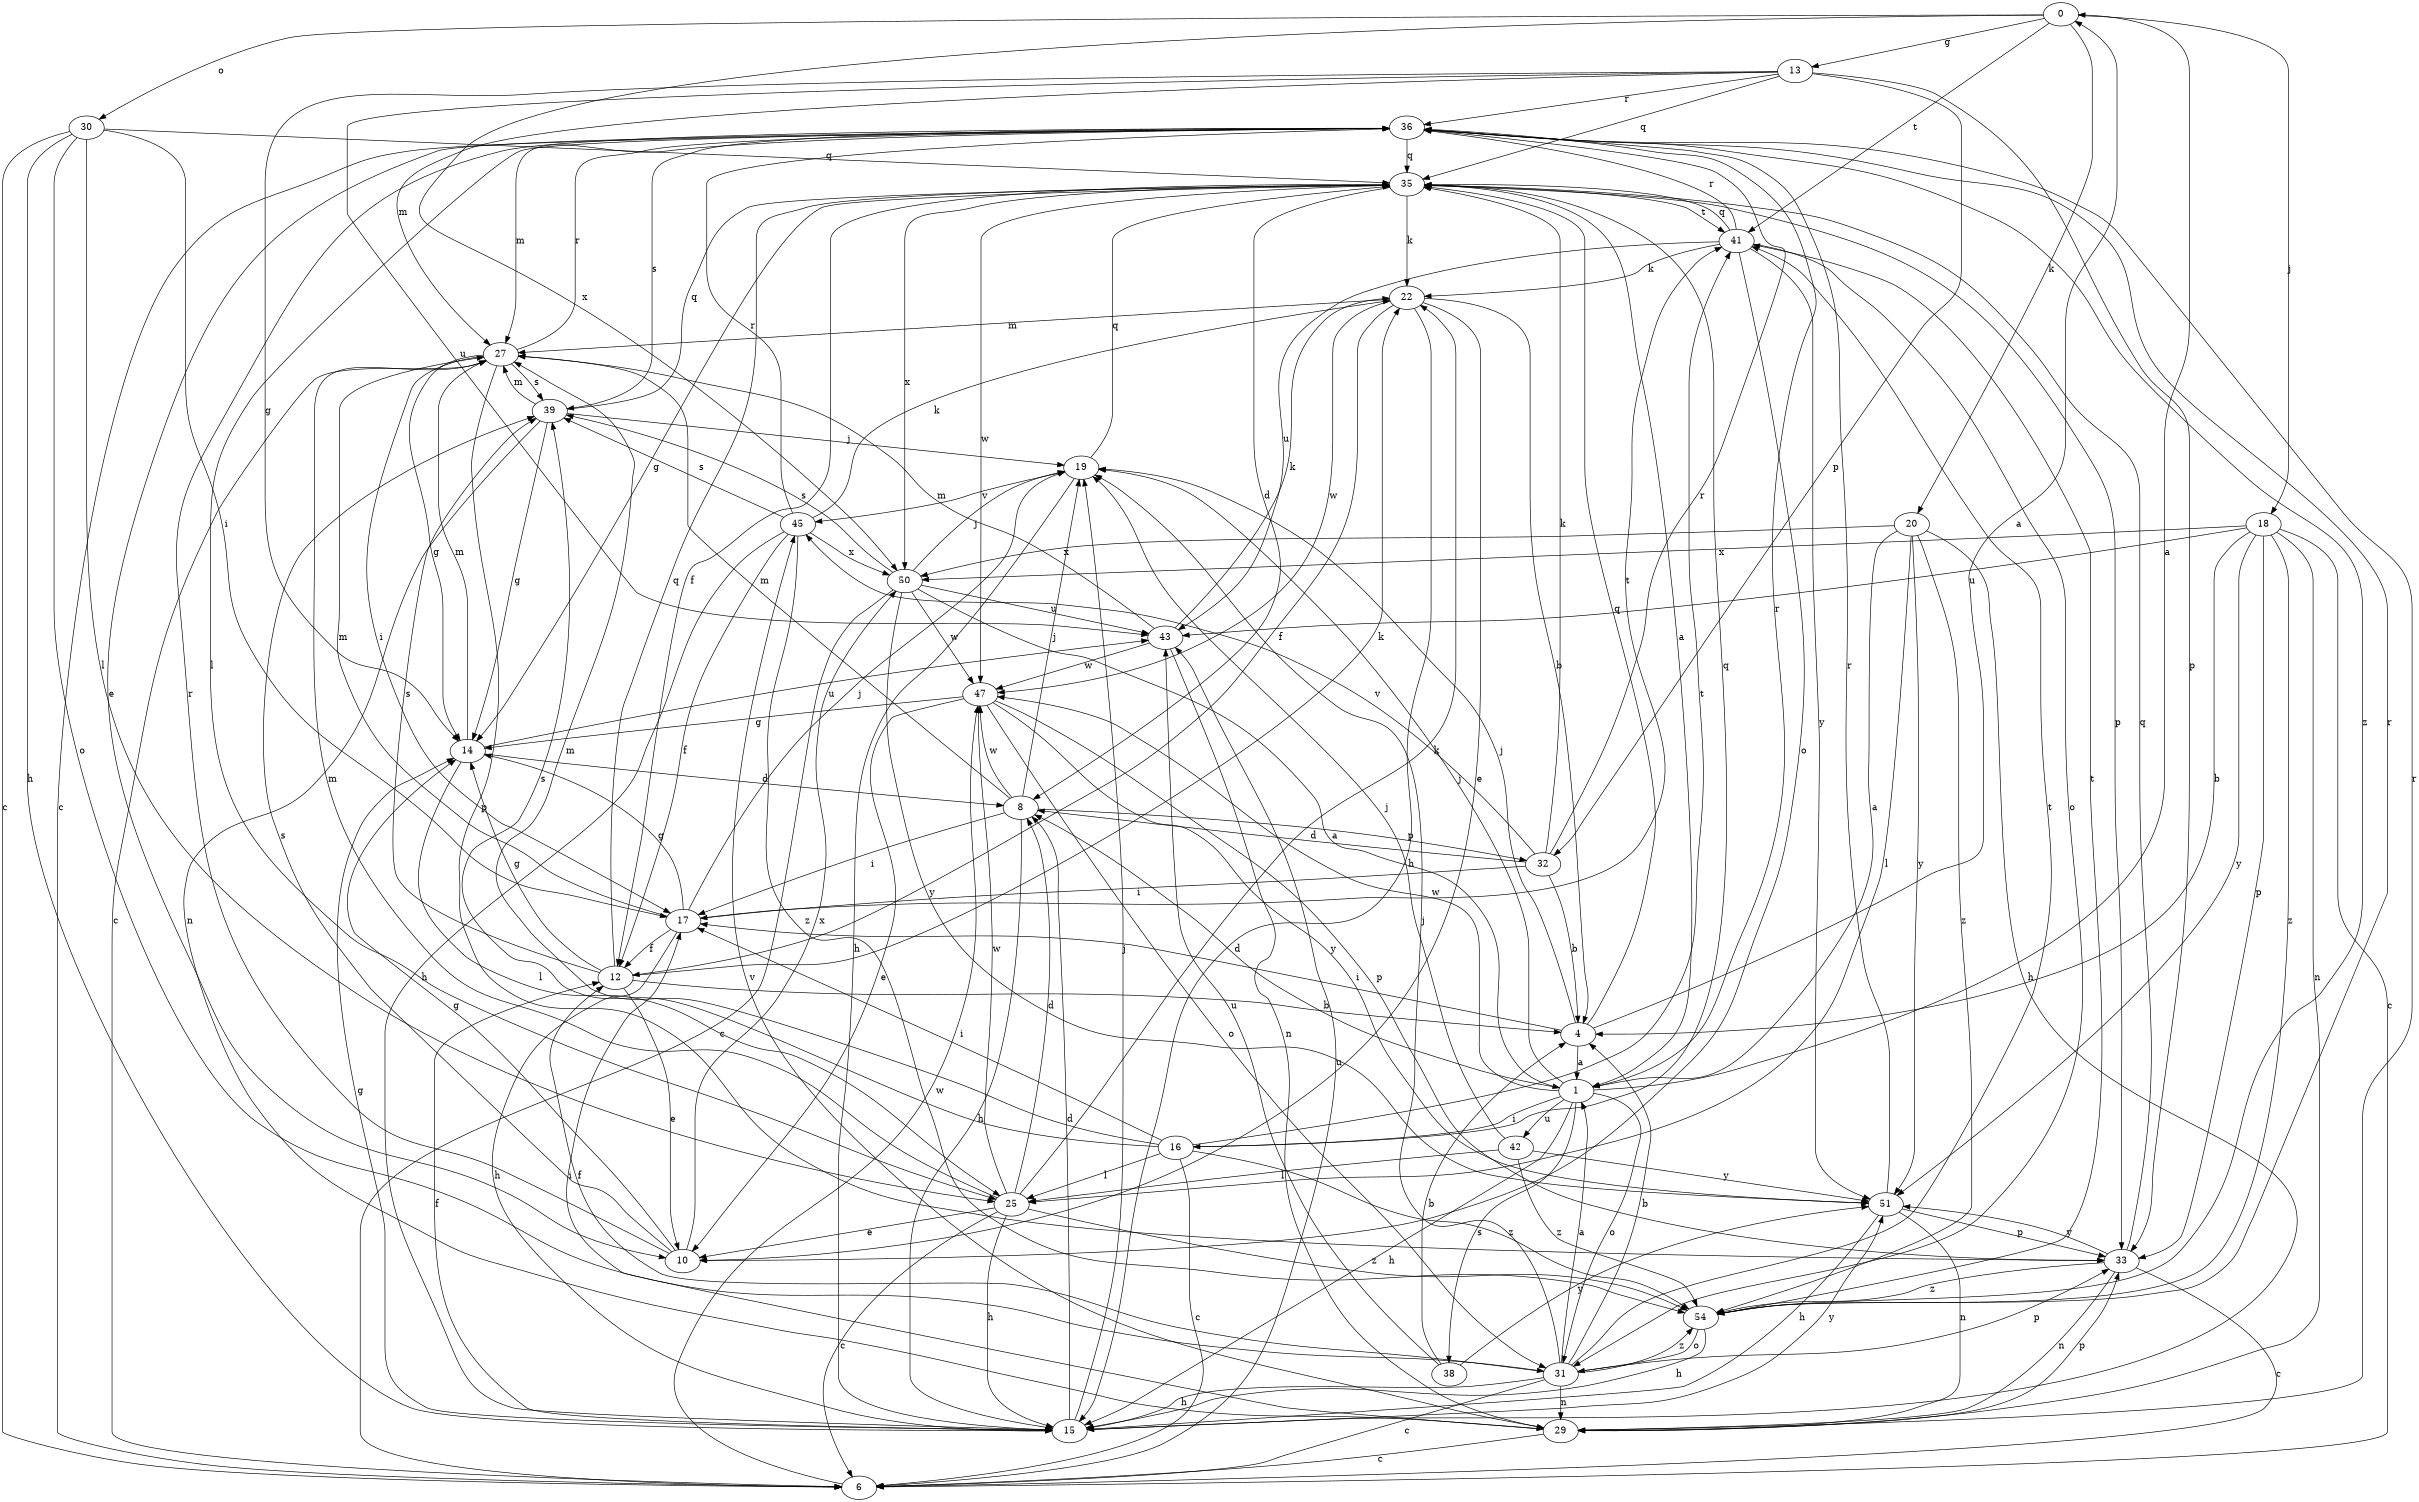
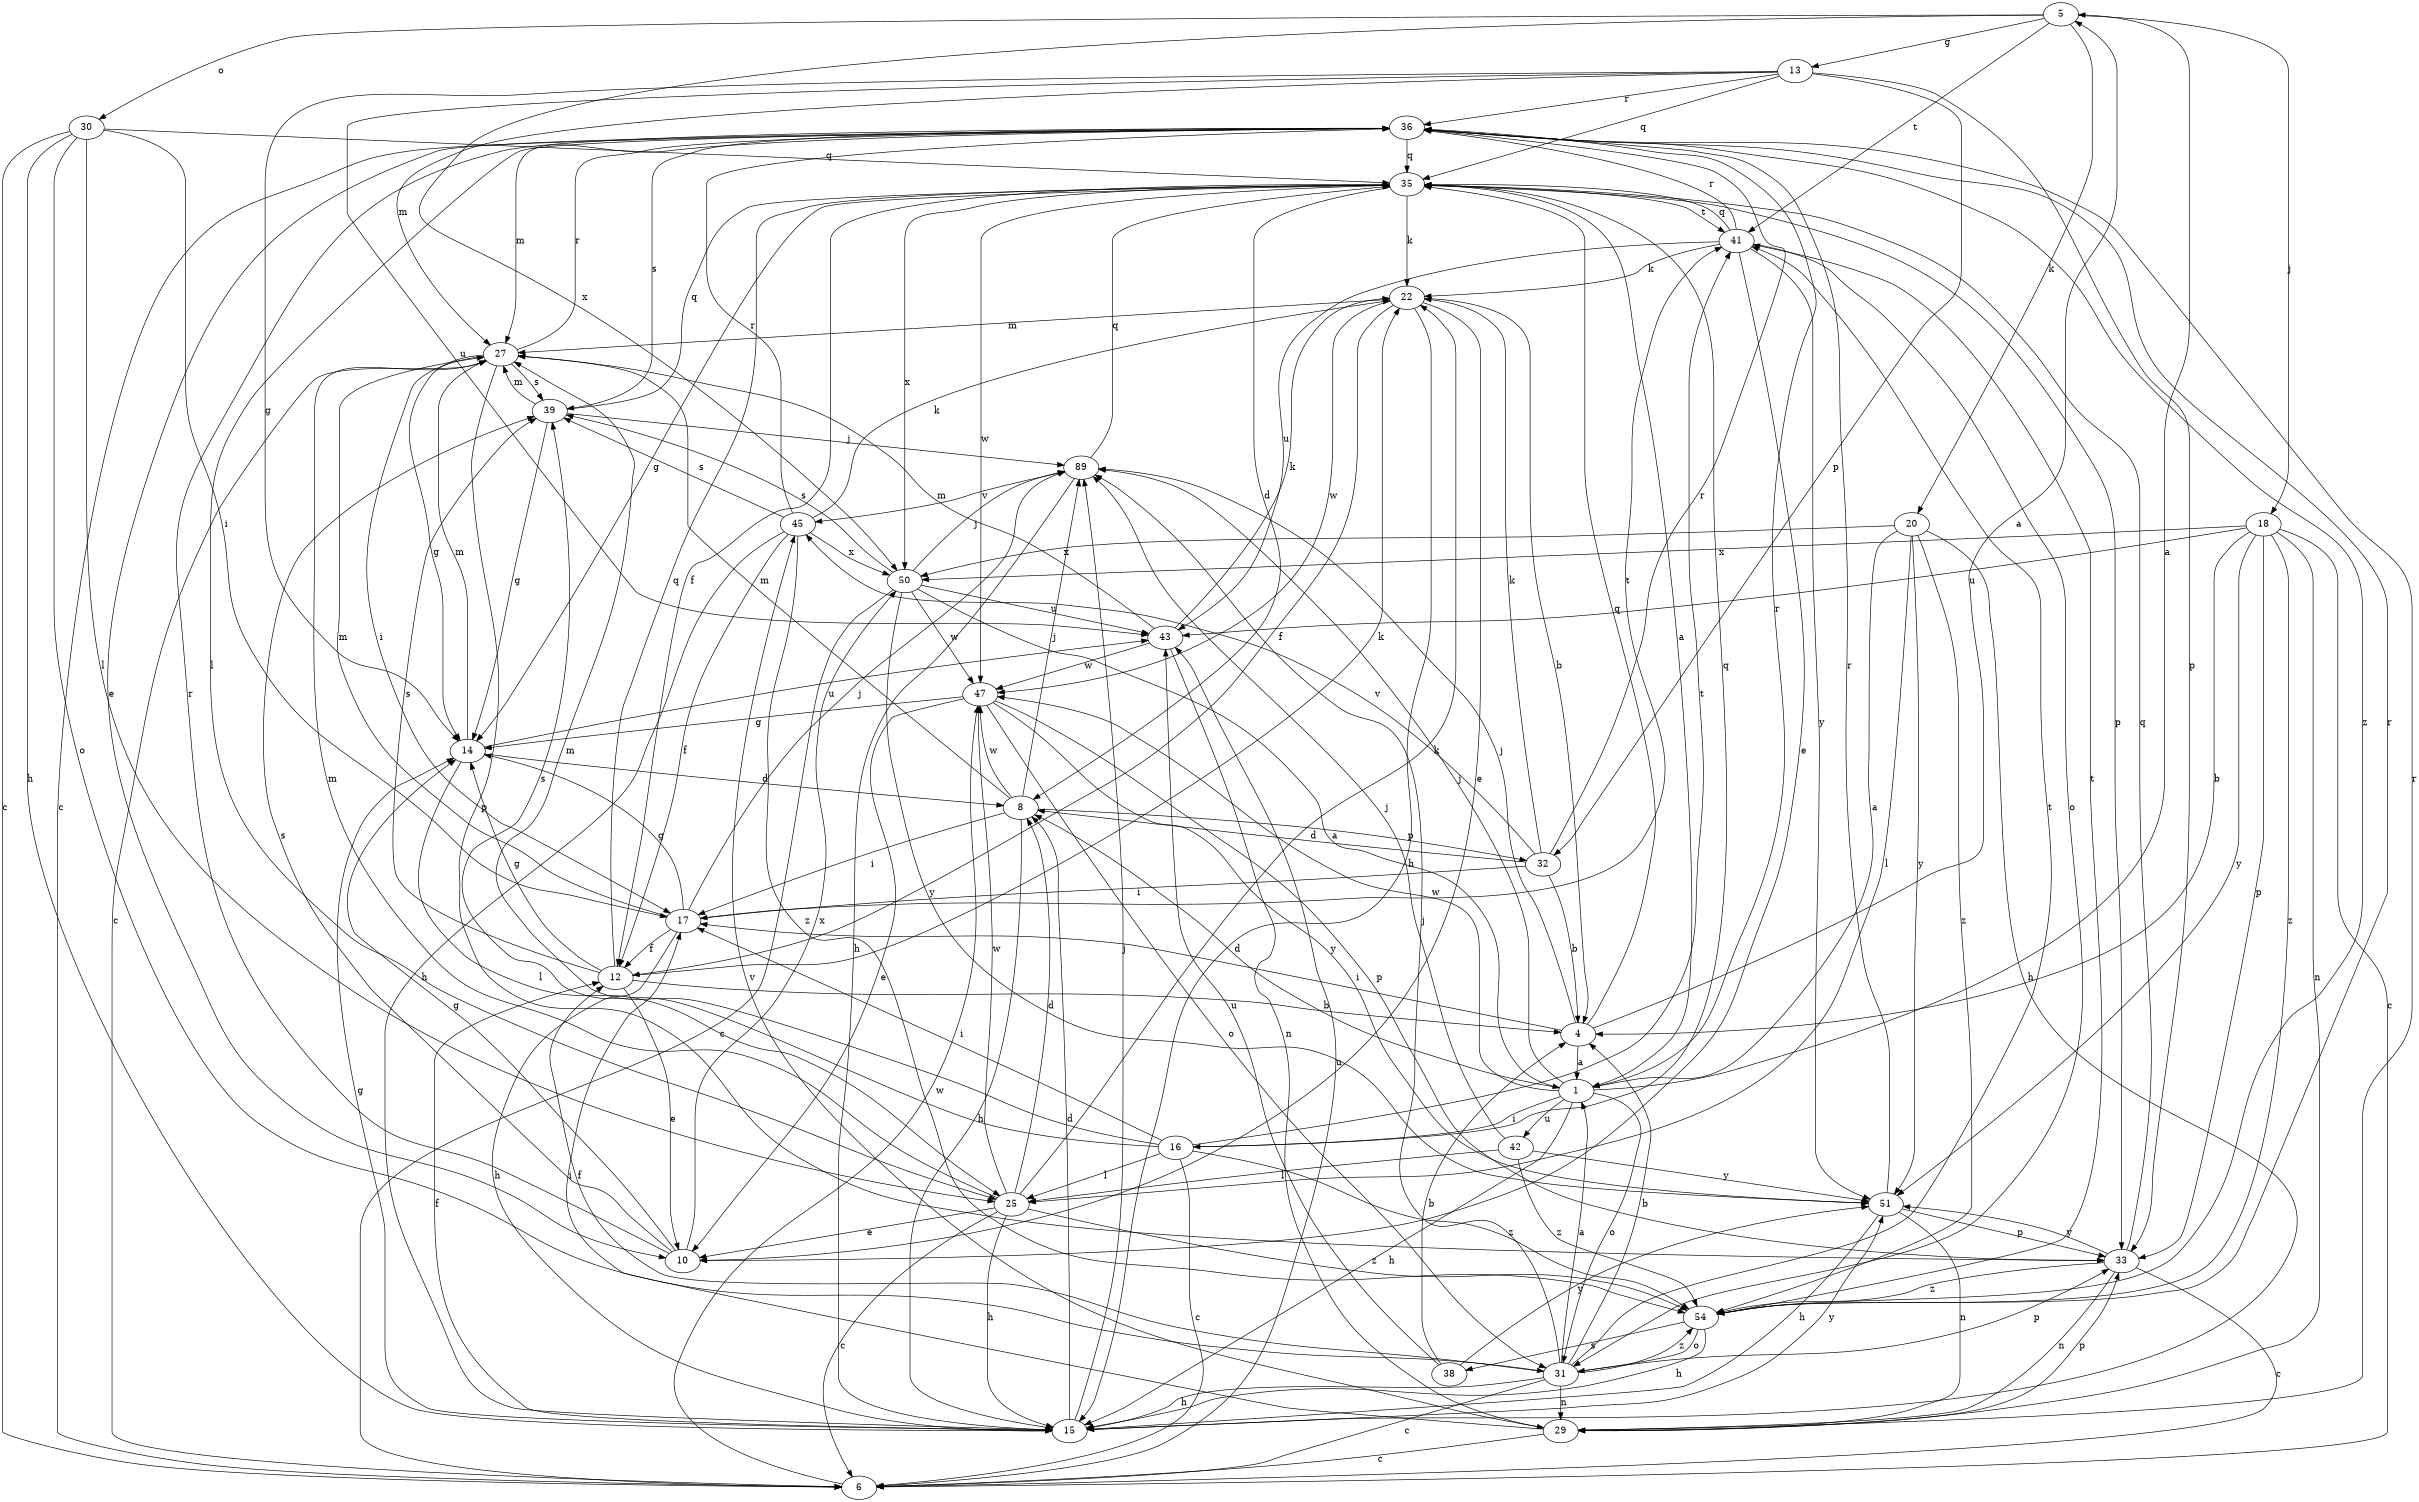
node "0": label "0" -> "5"
node "19": label "19" -> "89"
edge "32" -> "35": now "32" -> "22"
edge "41" -> "10": label "o" -> "e"
edge "1" -> "38": now "54" -> "38"
edge "39" -> "29": removed, label "n"
